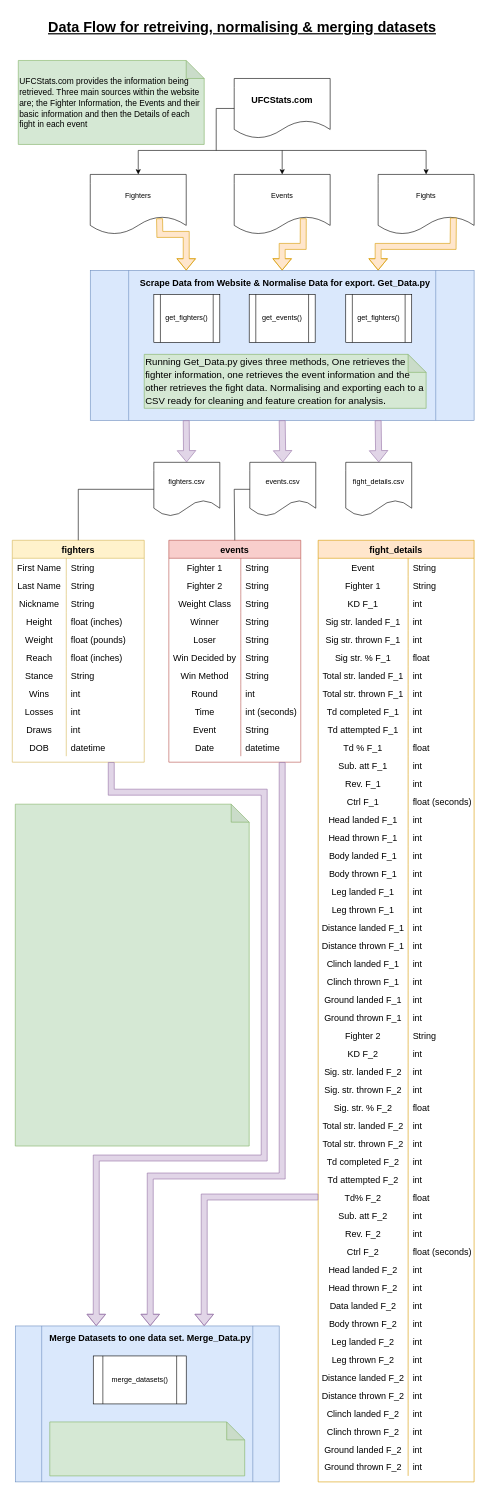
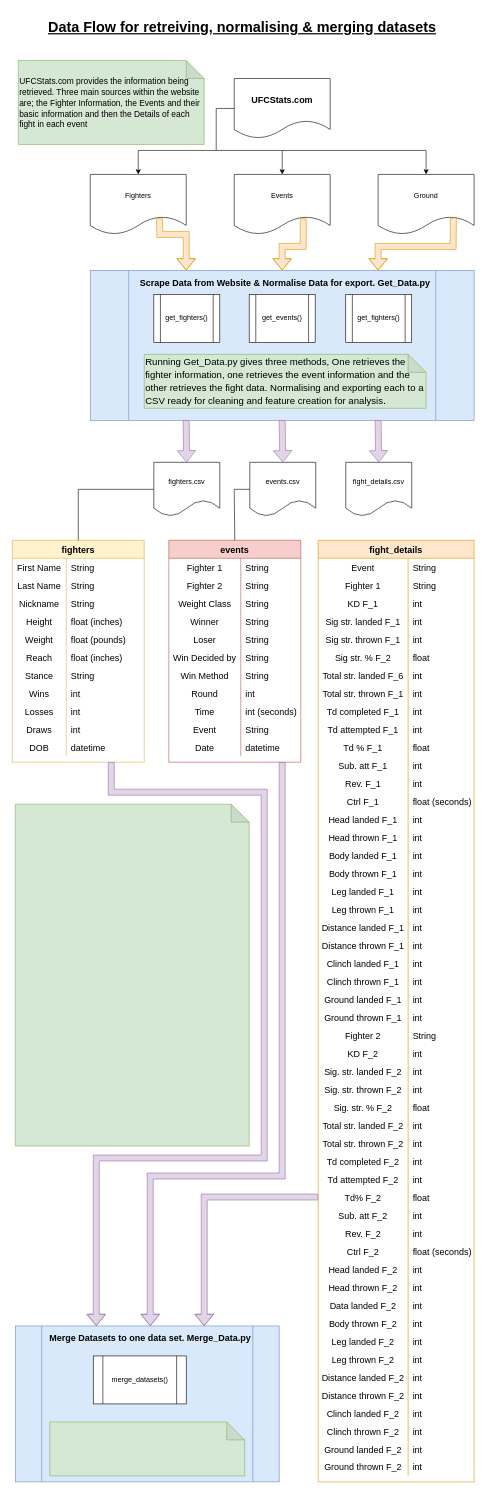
node "Fights": label "Fights" -> "Ground"
node "Sig str. % F_1": label "Sig str. % F_1" -> "Sig str. % F_2"
node "Total str. landed F_1": label "Total str. landed F_1" -> "Total str. landed F_6"
